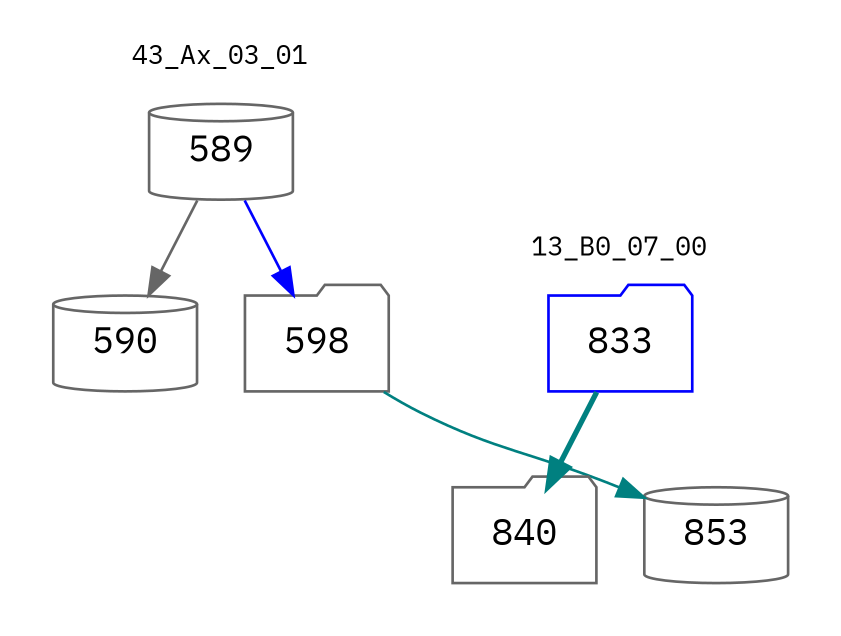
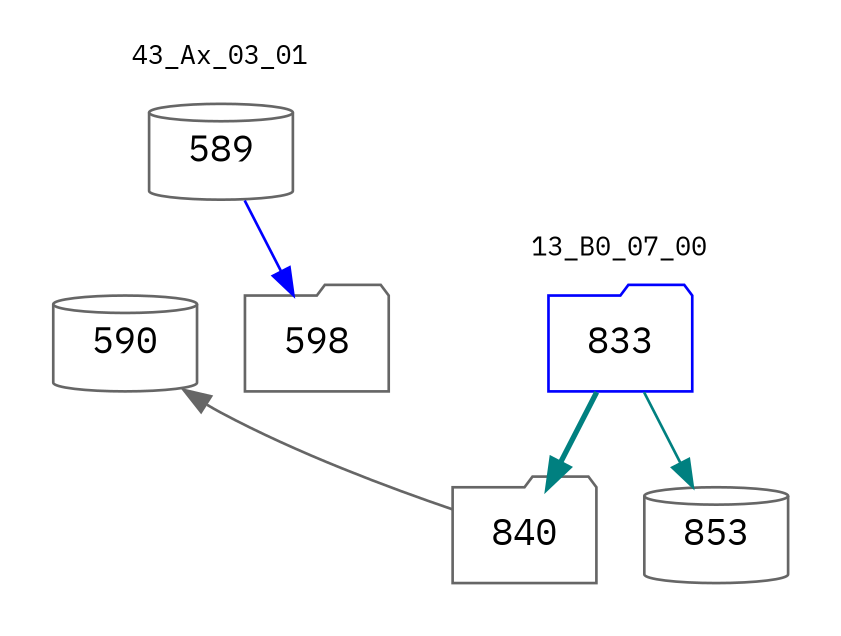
edge "589" -> "590": now "840" -> "590"
edge "598" -> "853": now "833" -> "853"
